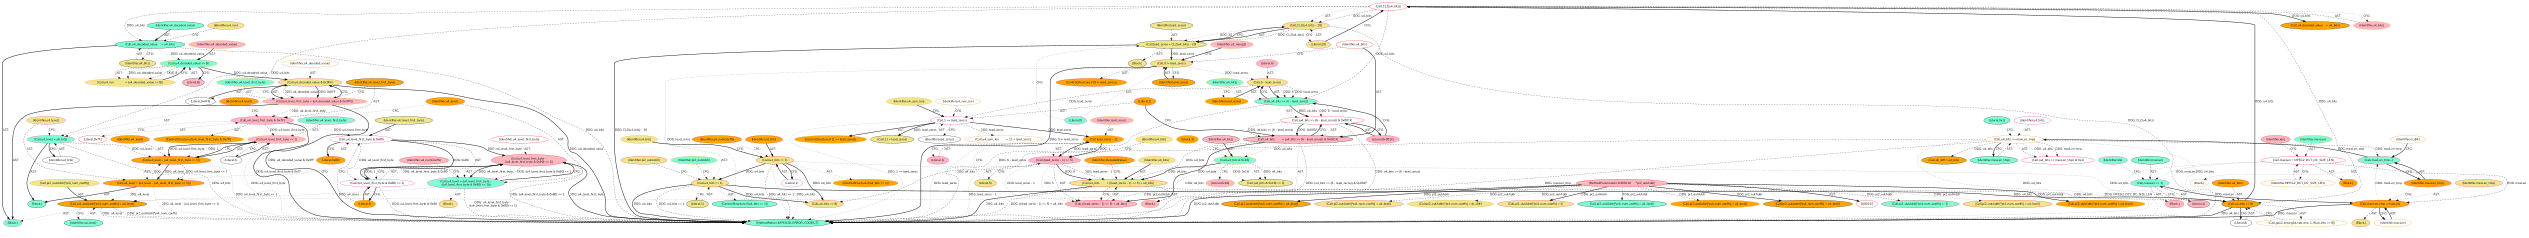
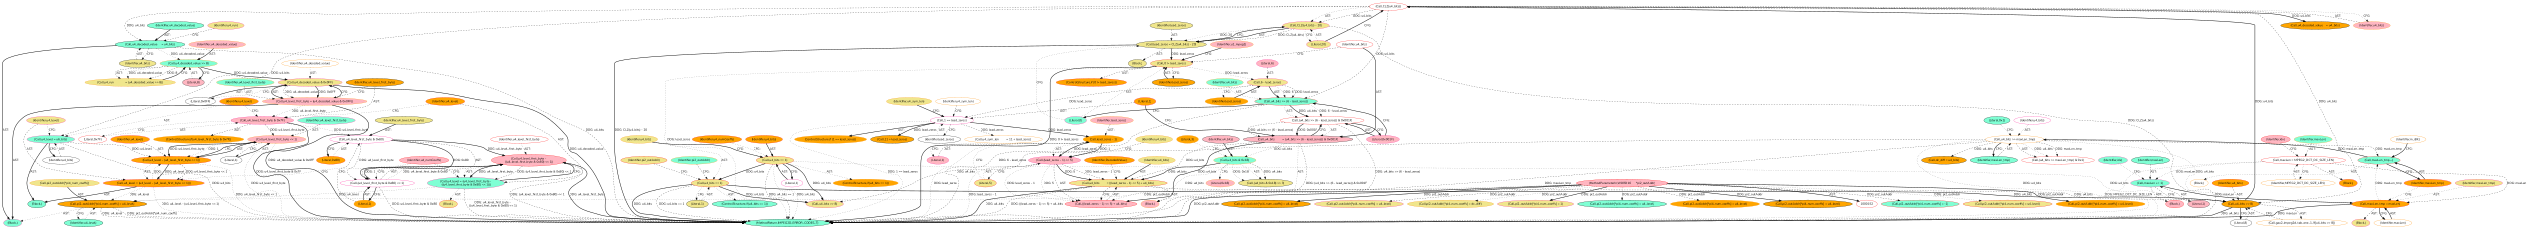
edge "(Call,u4_bits >> (6 - lead_zeros))" -> "(Call,6 - lead_zeros)": now "(Call,u4_bits >> (6 - lead_zeros))" -> "(Literal,0)"
node "(Call,11 + lead_zeros)": fillcolor khaki -> orange
